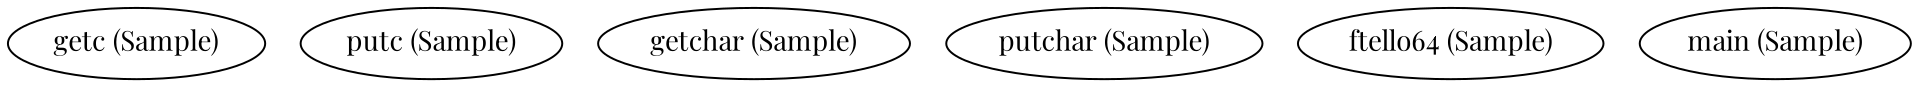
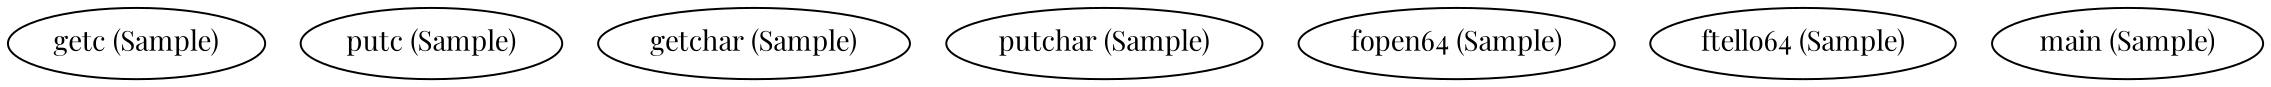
node "fopen64 (Sample)": added
